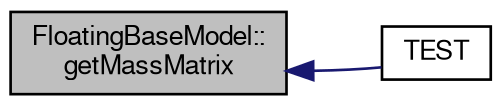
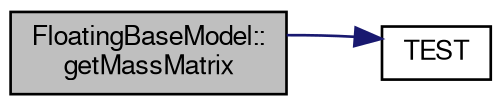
edge "TEST" -> "FloatingBaseModel:: getMassMatrix": reversed
